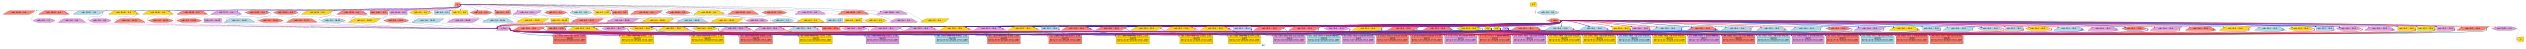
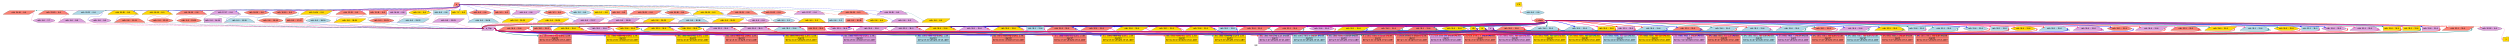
node "<s0> 0:0 - 17:17": shape trapezium -> folder
node "<s0> 0:0 - 26:26": shape folder -> parallelogram
node "<s0> 0:0 - 27:27": fillcolor salmon -> plum
node "<s0> 0:0 - 19:19": fillcolor gold -> salmon
